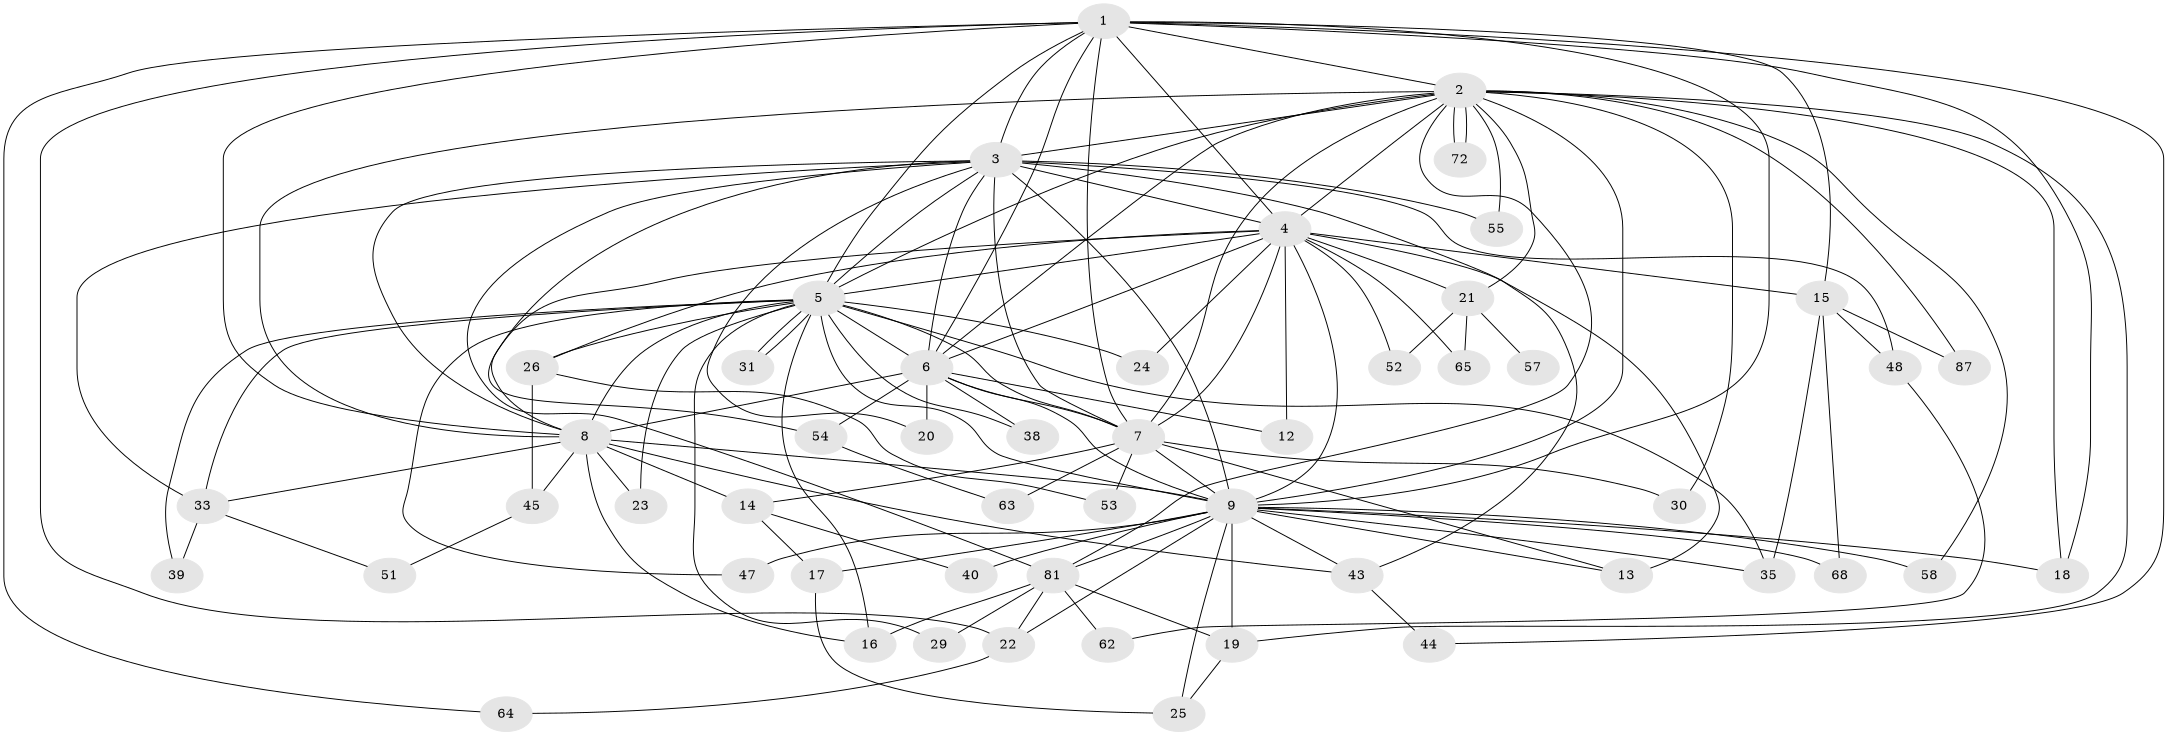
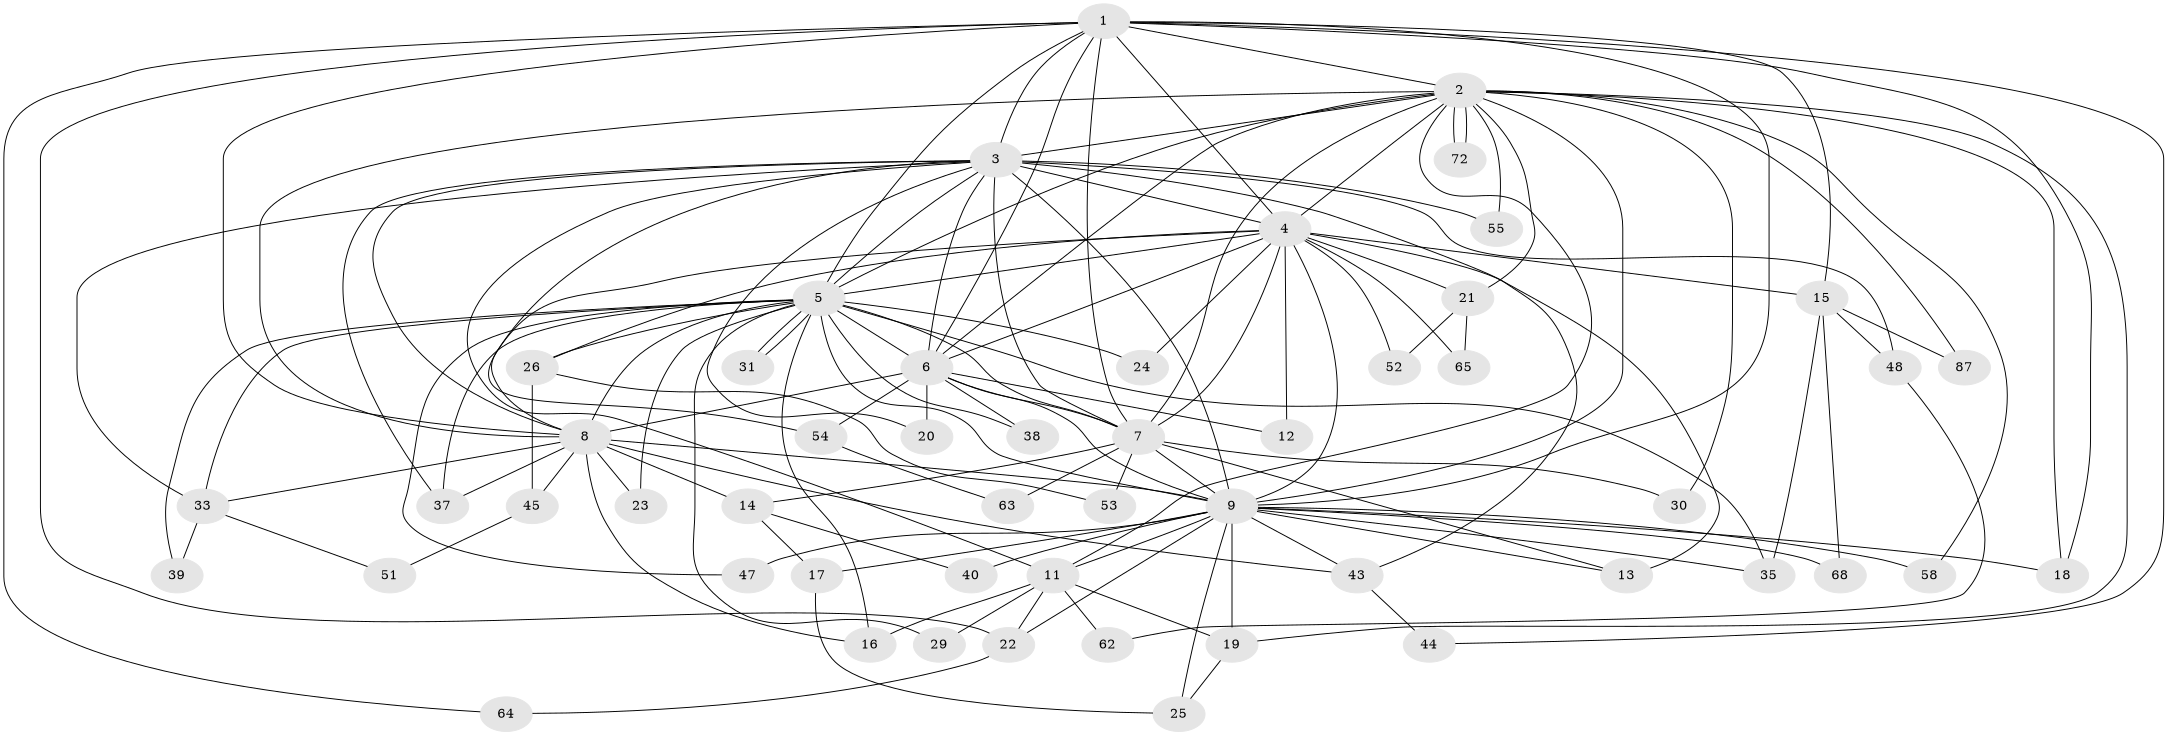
node "57": removed
node "37": added
node "81": label "81" -> "11"
